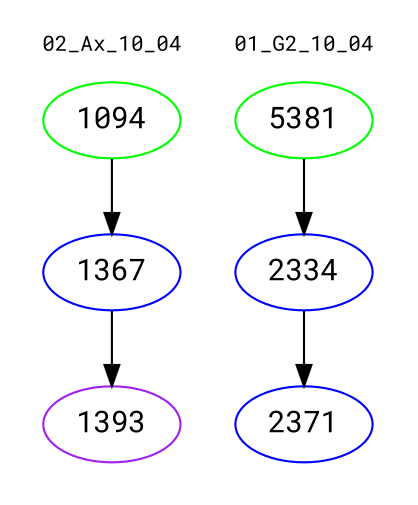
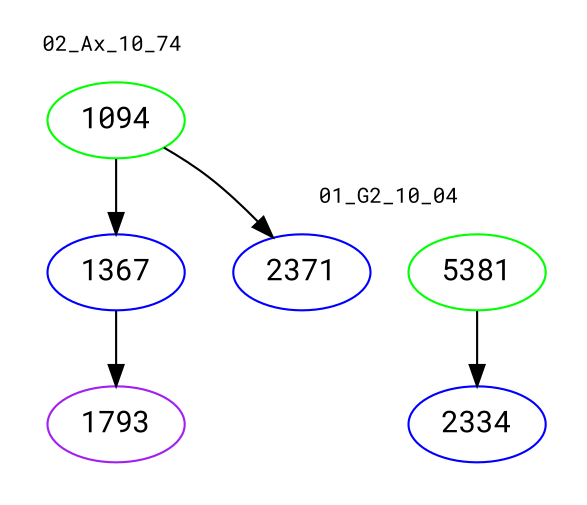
cluster "02_Ax_10_04": label "02_Ax_10_04" -> "02_Ax_10_74"
edge "2334" -> "2371": now "1094" -> "2371"
node "1393": label "1393" -> "1793"
